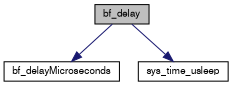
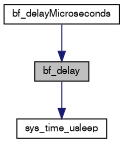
edge "bf_delay" -> "bf_delayMicroseconds": reversed
